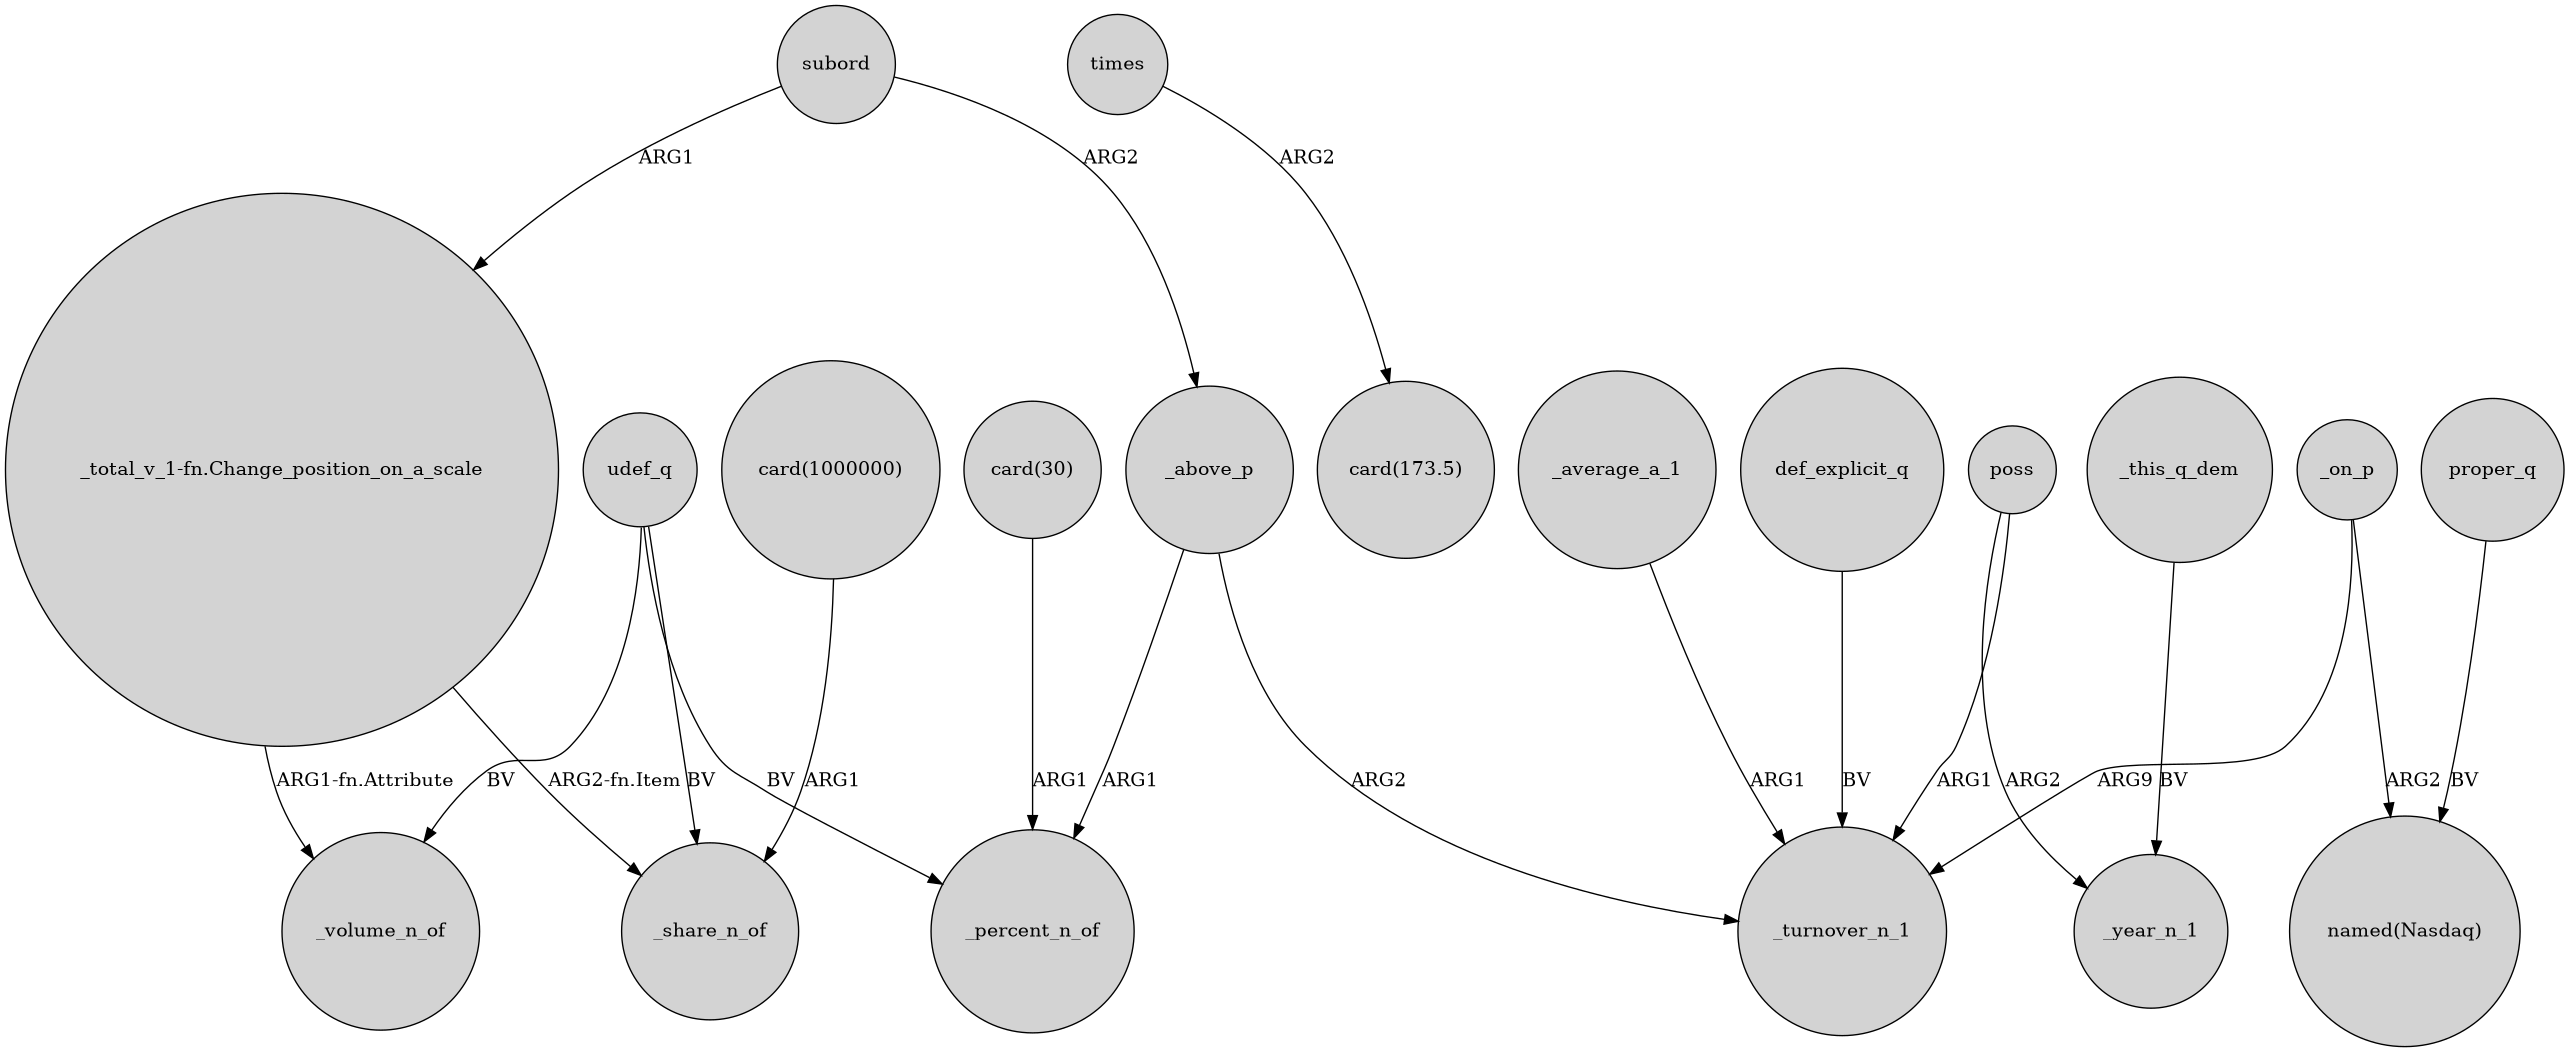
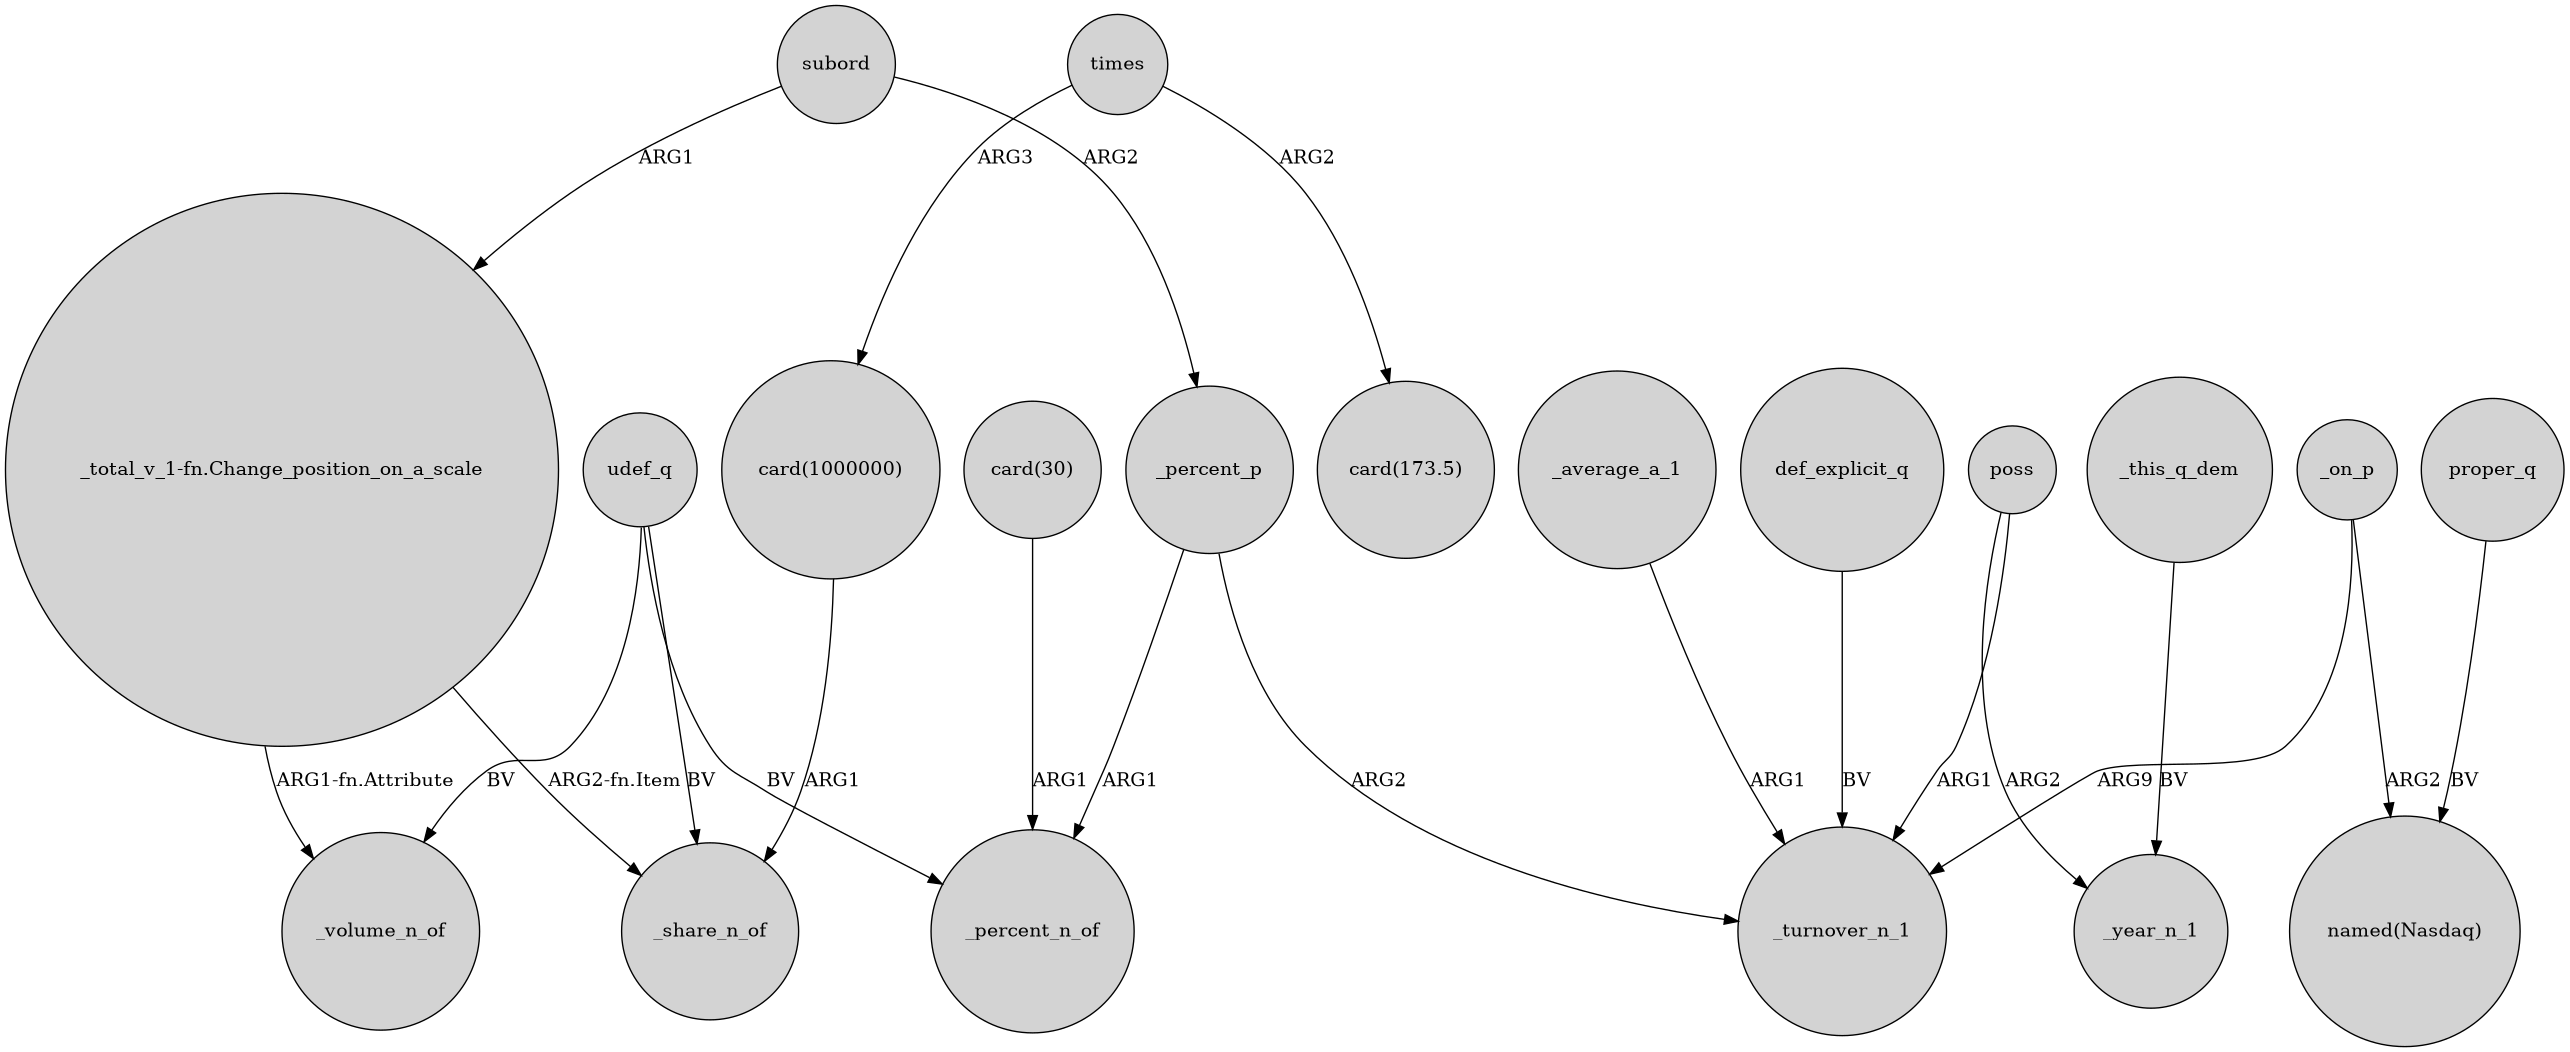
edge "times" -> "card(1000000)": added, label "ARG3"
node "_above_p": label "_above_p" -> "_percent_p"
